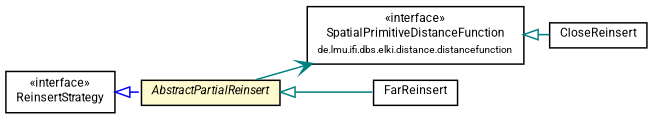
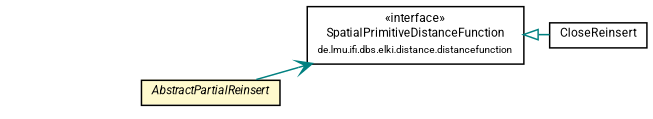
node "ReinsertStrategy": removed
node "FarReinsert": removed
